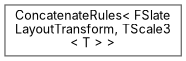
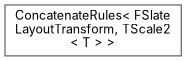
node "ConcatenateRules< FSlate LayoutTransform, TScale3 < T > >": label "ConcatenateRules< FSlate LayoutTransform, TScale3 < T > >" -> "ConcatenateRules< FSlate LayoutTransform, TScale2 < T > >"
